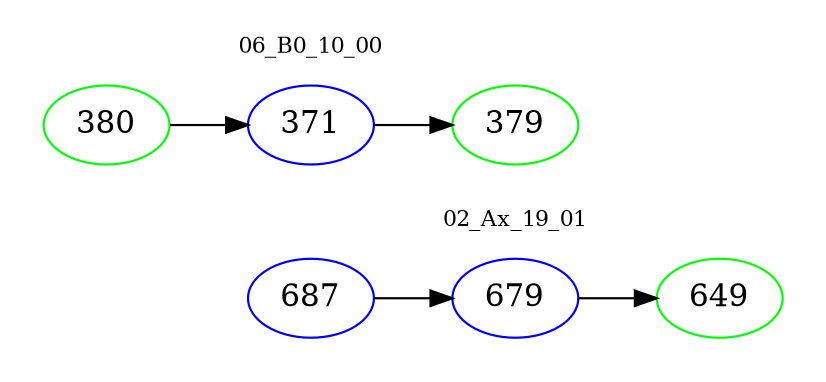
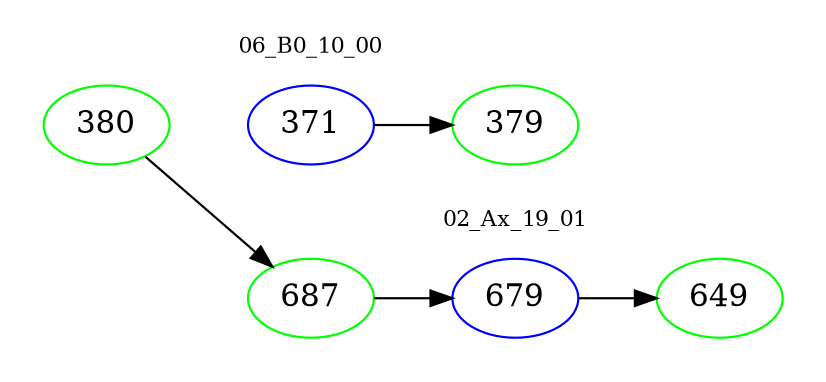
edge "380" -> "371": now "380" -> "687"
node "687": color blue -> green
